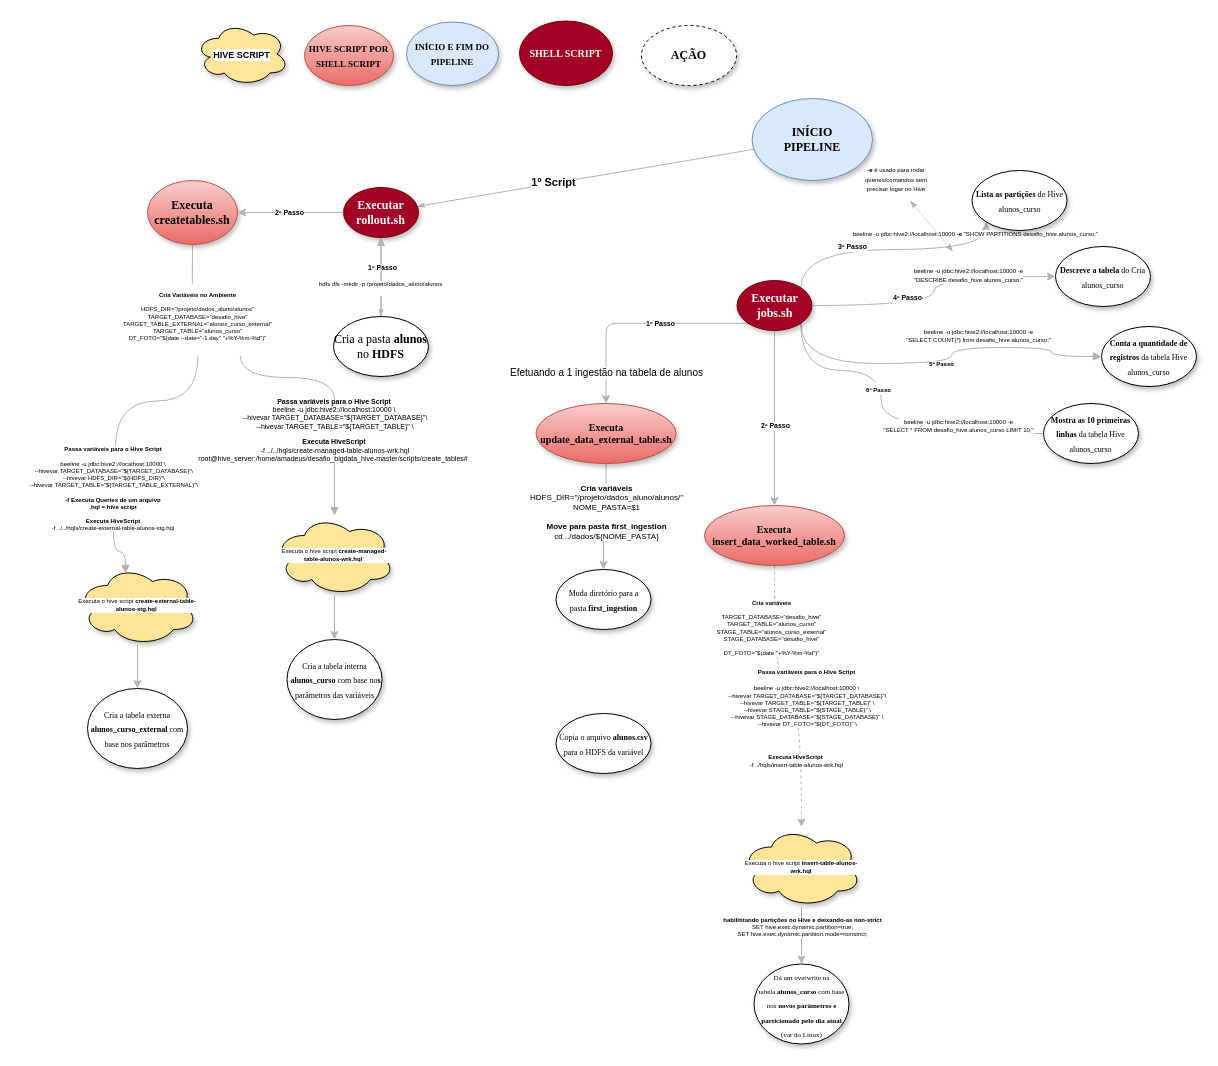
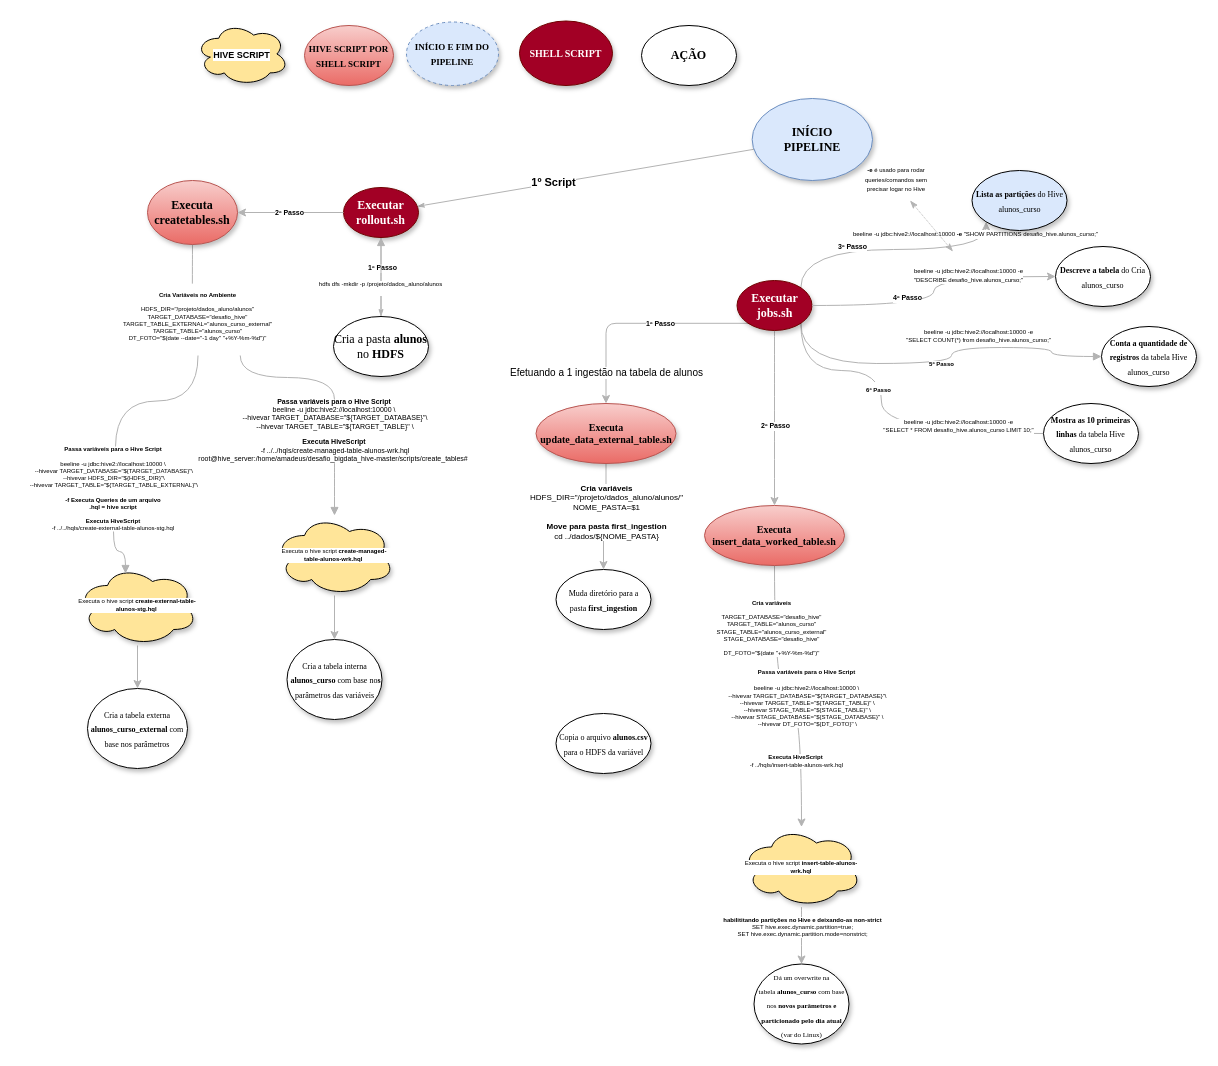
node "INÍCIO E FIM DO PIPELINE": style solid -> dashed
node "AÇÃO": style dashed -> solid
node "Lista as partições do Hive alunos_curso": fillcolor #ffffff -> #dae8fc
edge "Executainsert_data_worked_table.sh" -> "Executa o hive script insert-table-alunos-wrk.hql": style dashed -> solid
